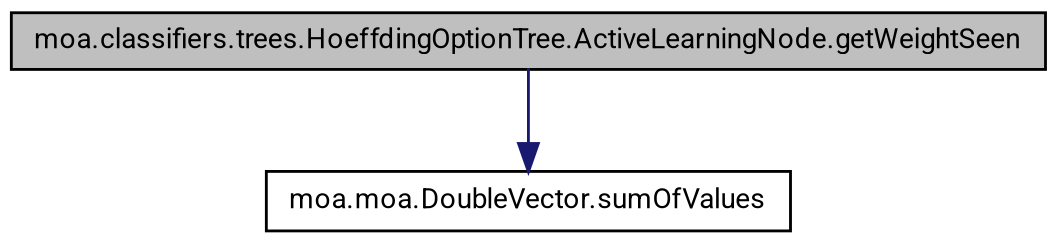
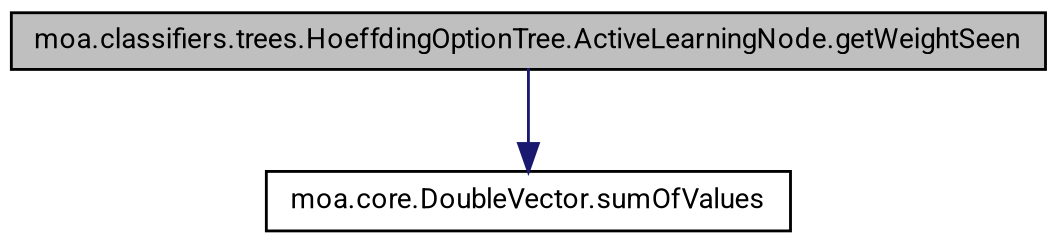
node "moa.moa.DoubleVector.sumOfValues": label "moa.moa.DoubleVector.sumOfValues" -> "moa.core.DoubleVector.sumOfValues"
